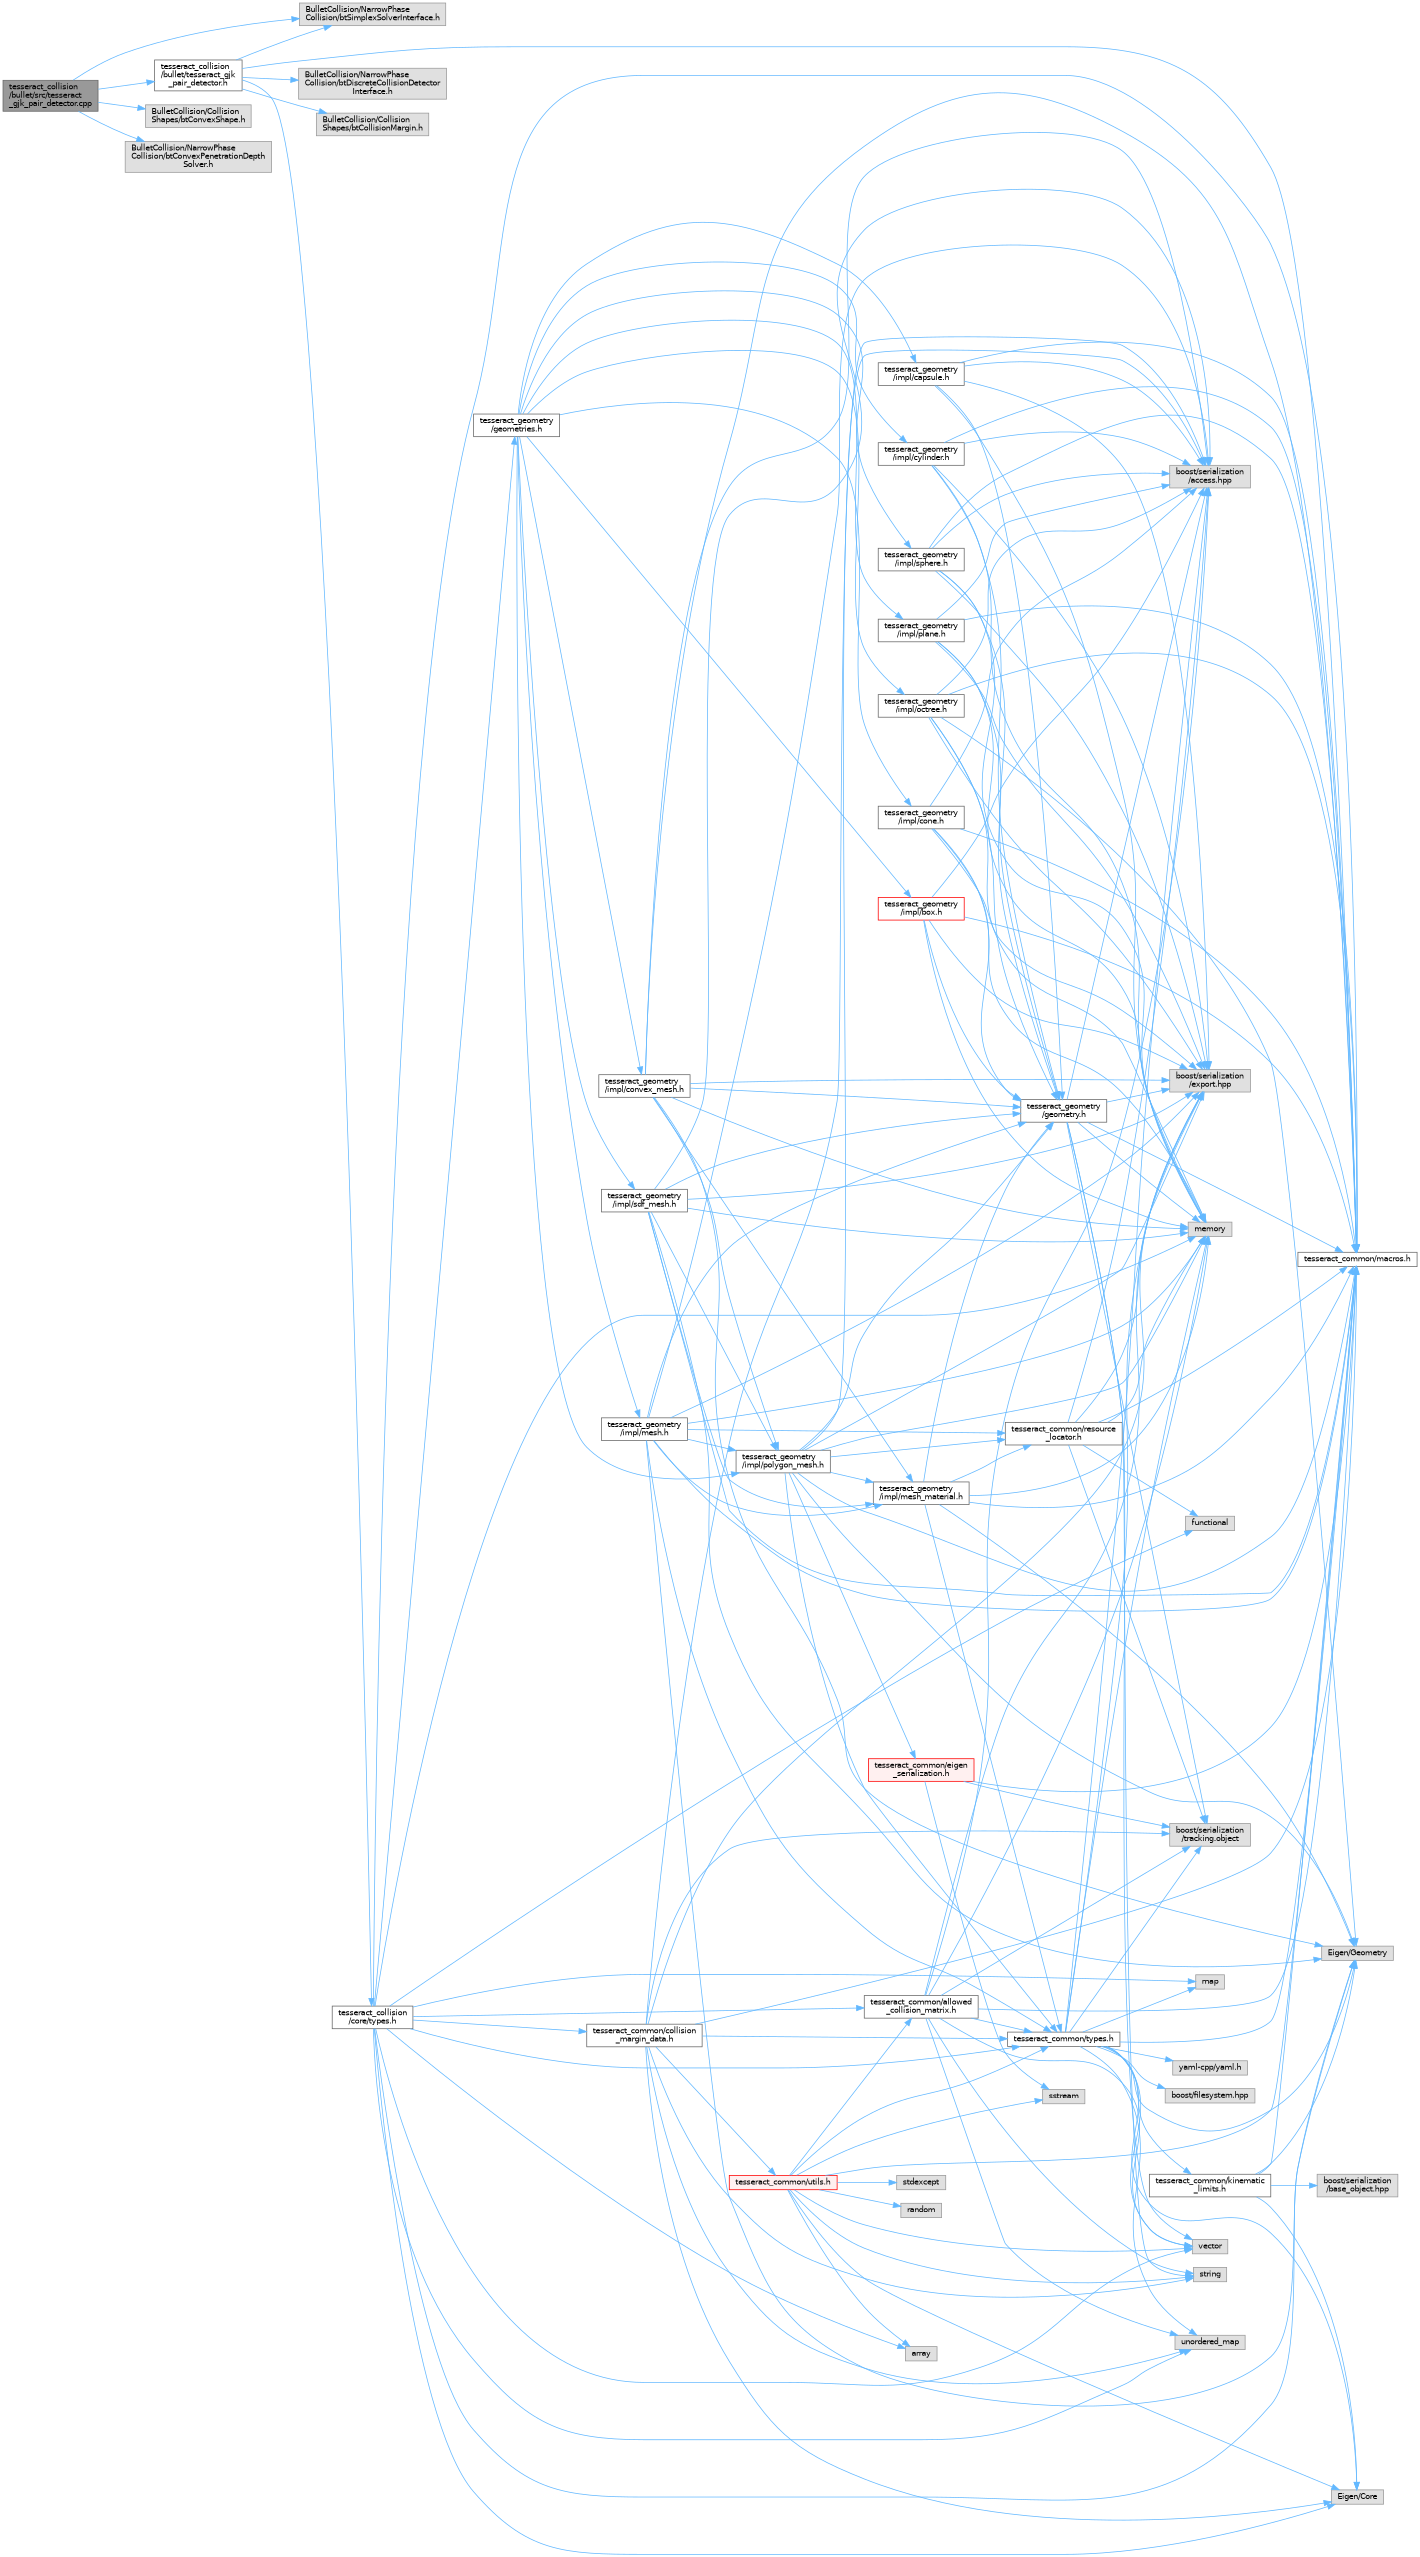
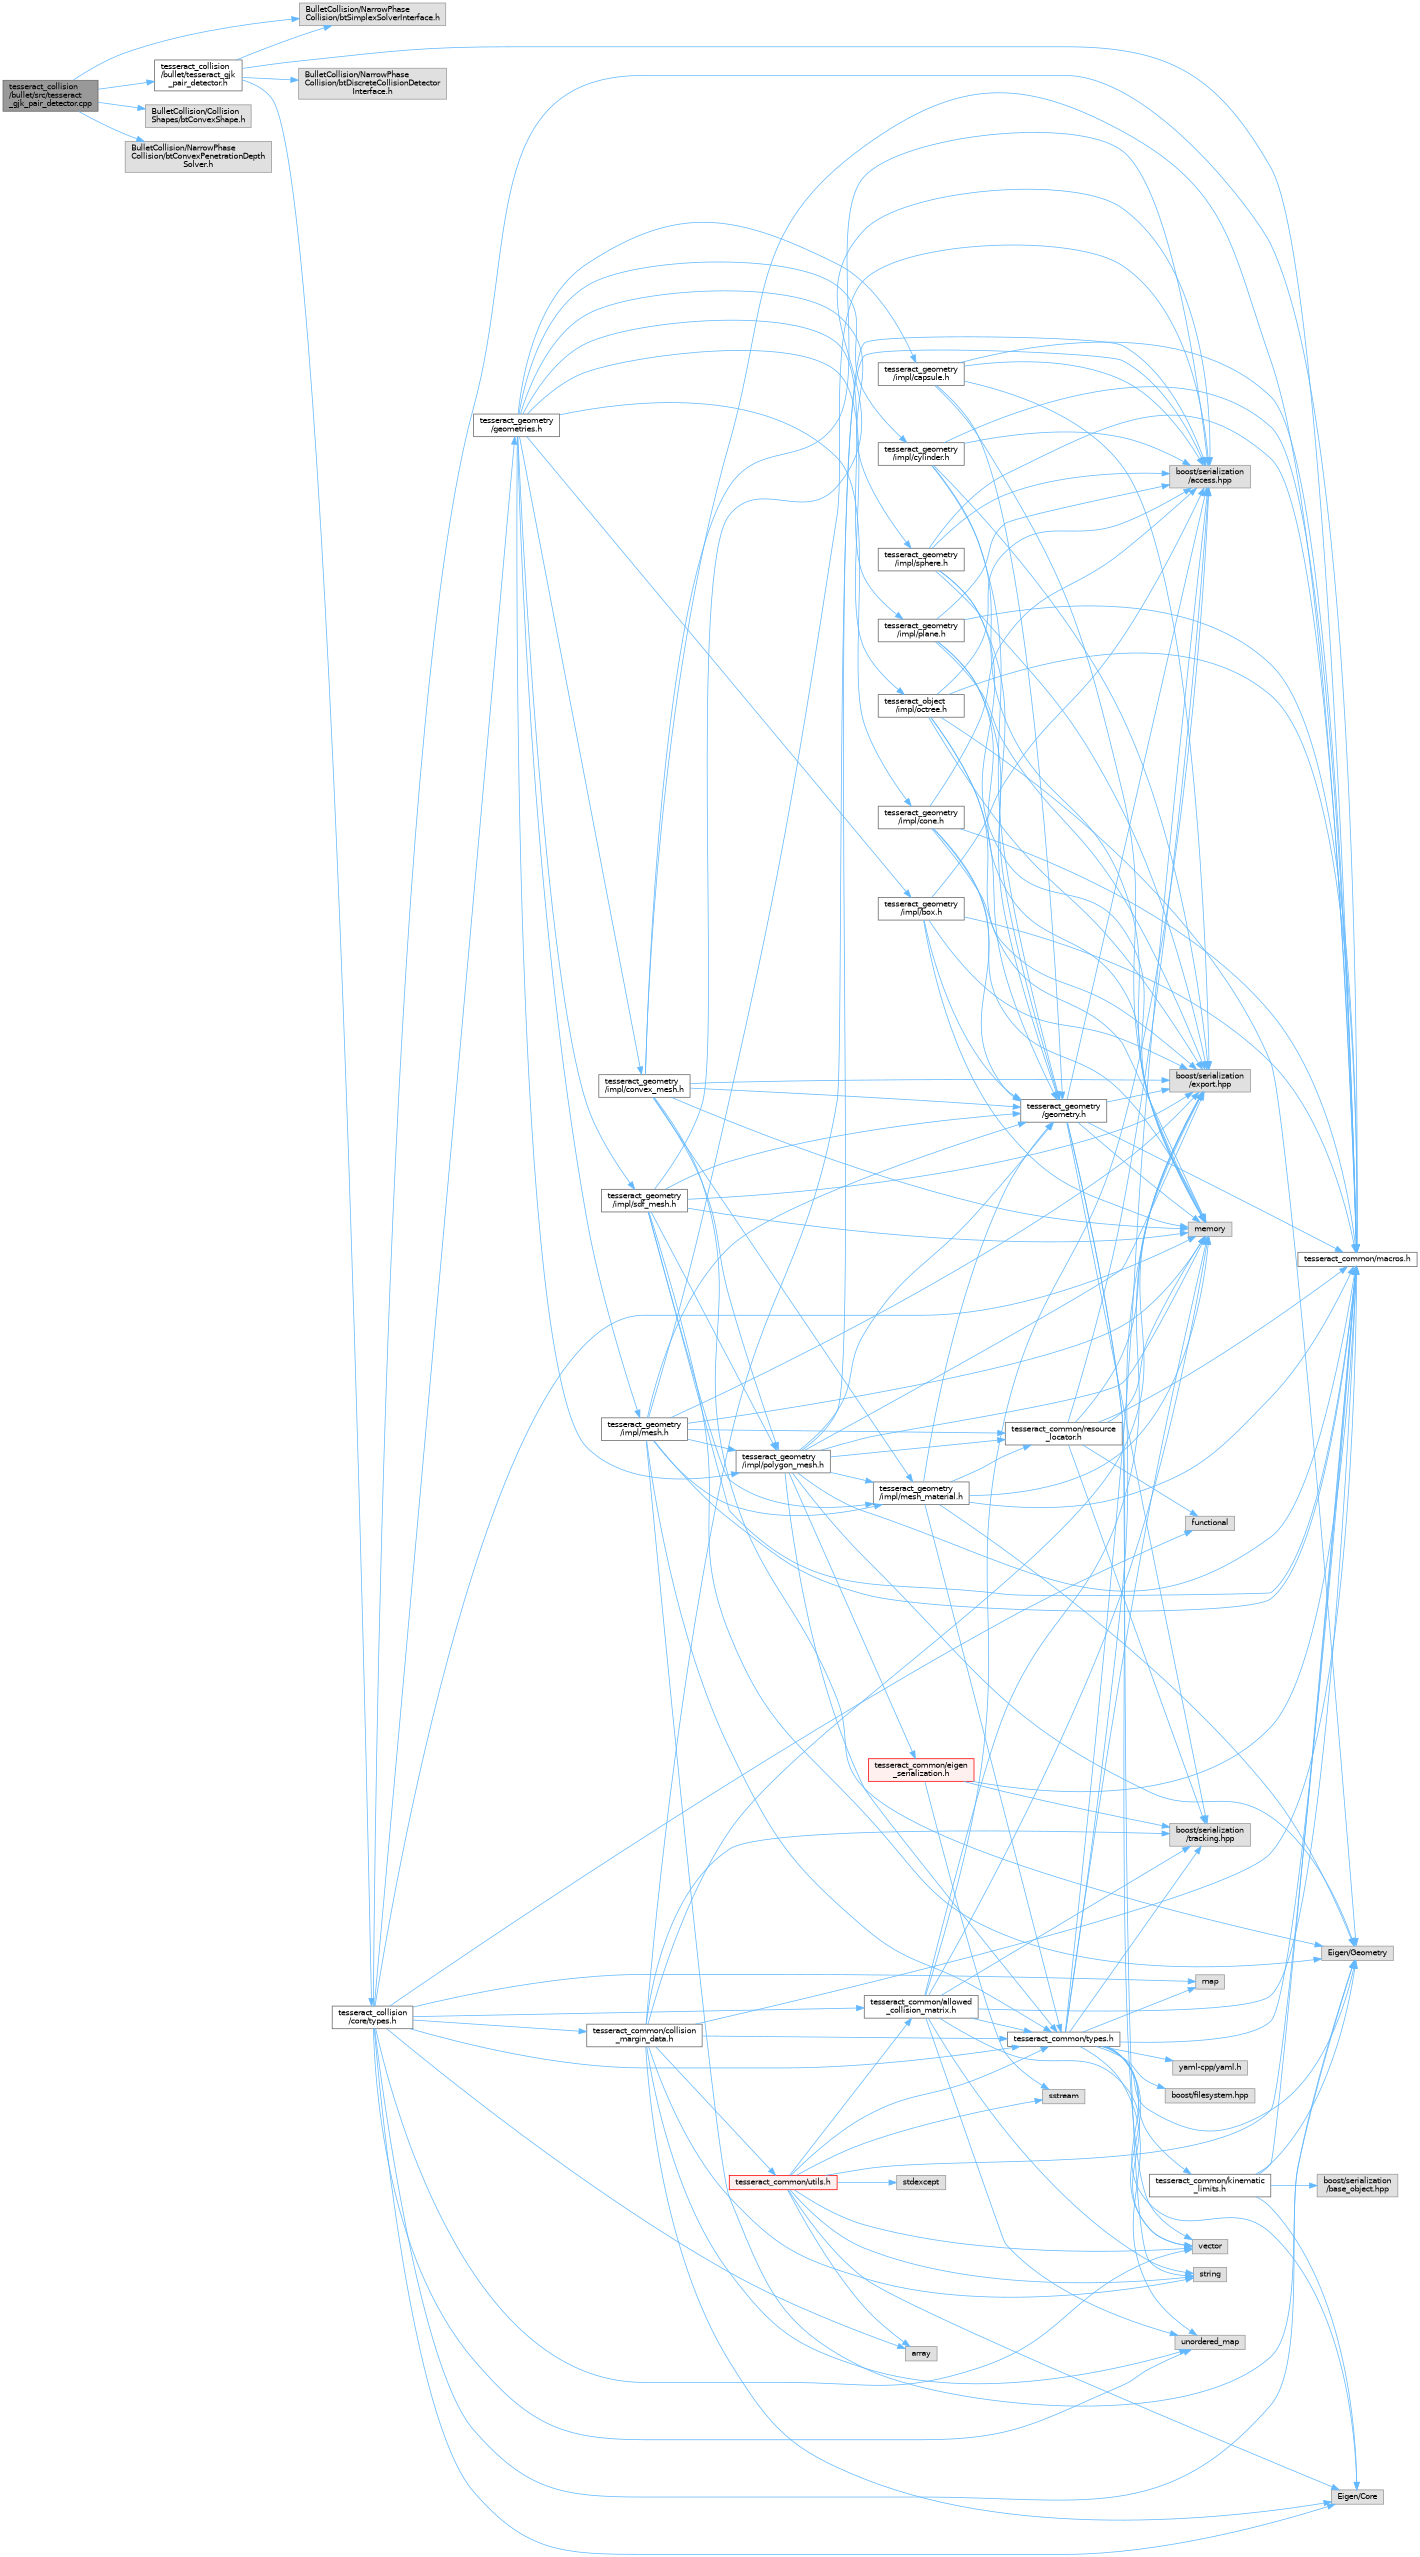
node "BulletCollision/Collision Shapes/btCollisionMargin.h": removed
node "tesseract_geometry /impl/octree.h": label "tesseract_geometry /impl/octree.h" -> "tesseract_object /impl/octree.h"
node "tesseract_geometry /impl/box.h": color red -> grey40
node "boost/serialization /tracking.object": label "boost/serialization /tracking.object" -> "boost/serialization /tracking.hpp"
node "random": removed
